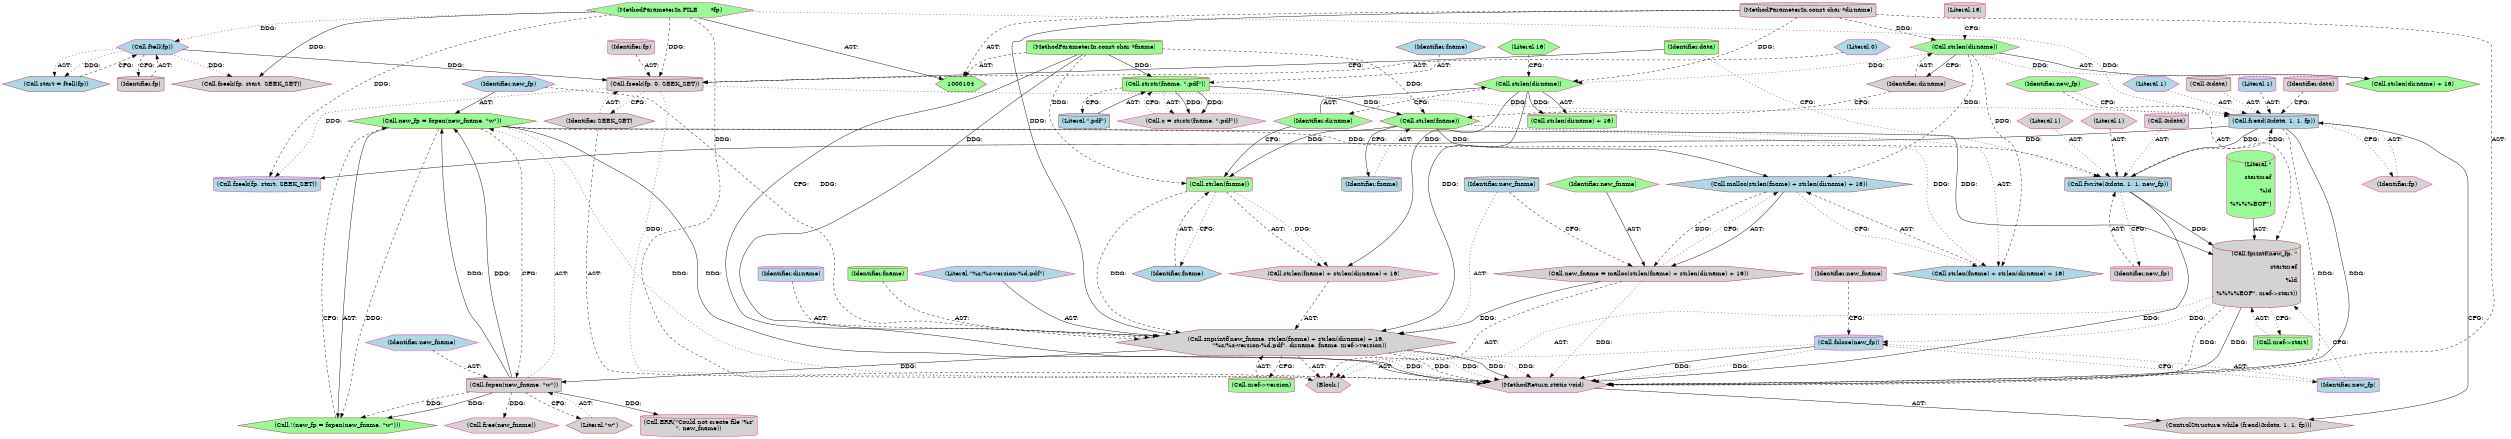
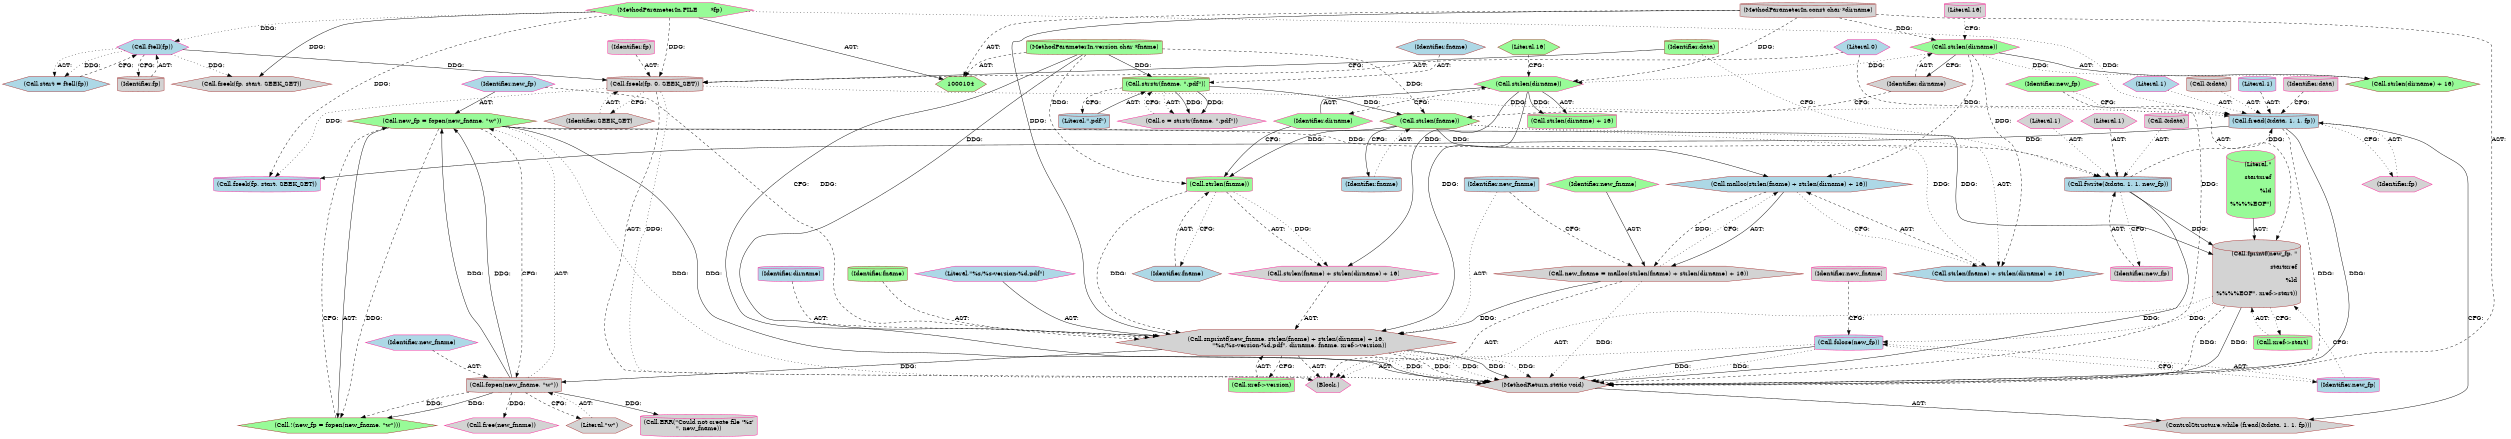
node "(MethodParameterIn,const char *fname)": label "(MethodParameterIn,const char *fname)" -> "(MethodParameterIn,version char *fname)"
edge "(Call,fread(&data, 1, 1, fp))" -> "(Call,fwrite(&data, 1, 1, new_fp))": removed, label "DDG:"
edge "(MethodParameterIn,FILE       *fp)" -> "(MethodReturn,static void)": now "(Literal,0)" -> "(MethodReturn,static void)"
edge "(Identifier,SEEK_SET)" -> "(Block,)": now "(Call,fseek(fp, 0, SEEK_SET))" -> "(Block,)"
node "(MethodReturn,static void)": color deeppink -> brown
